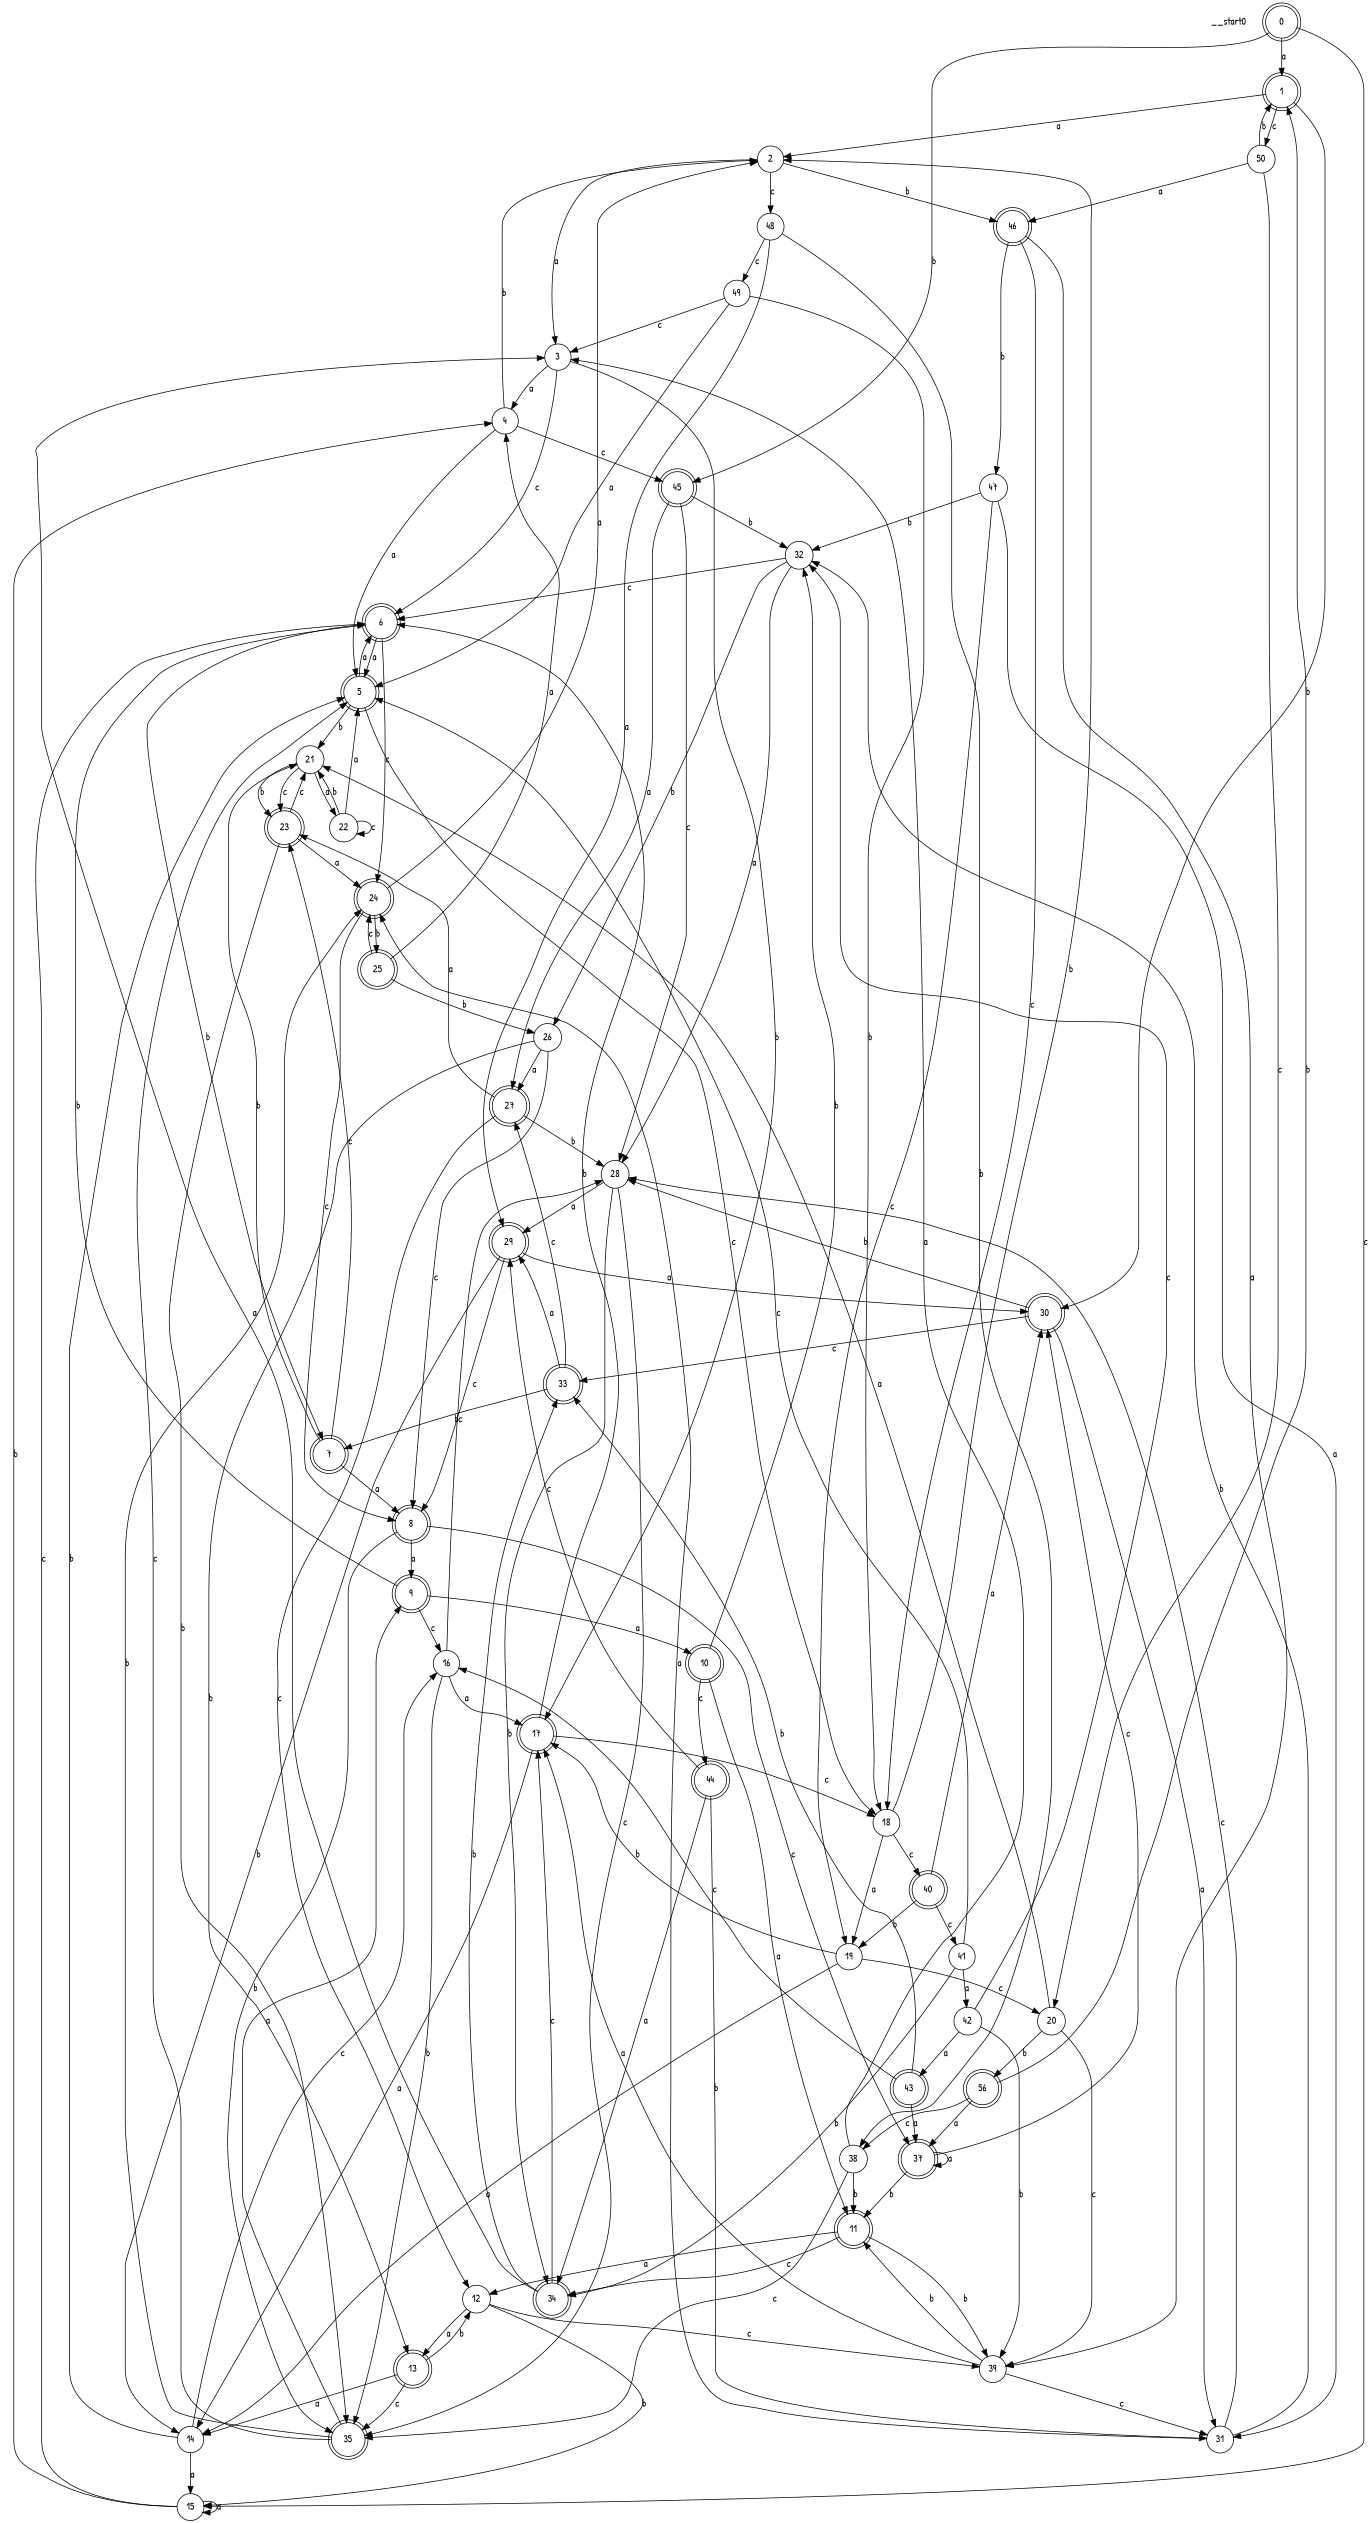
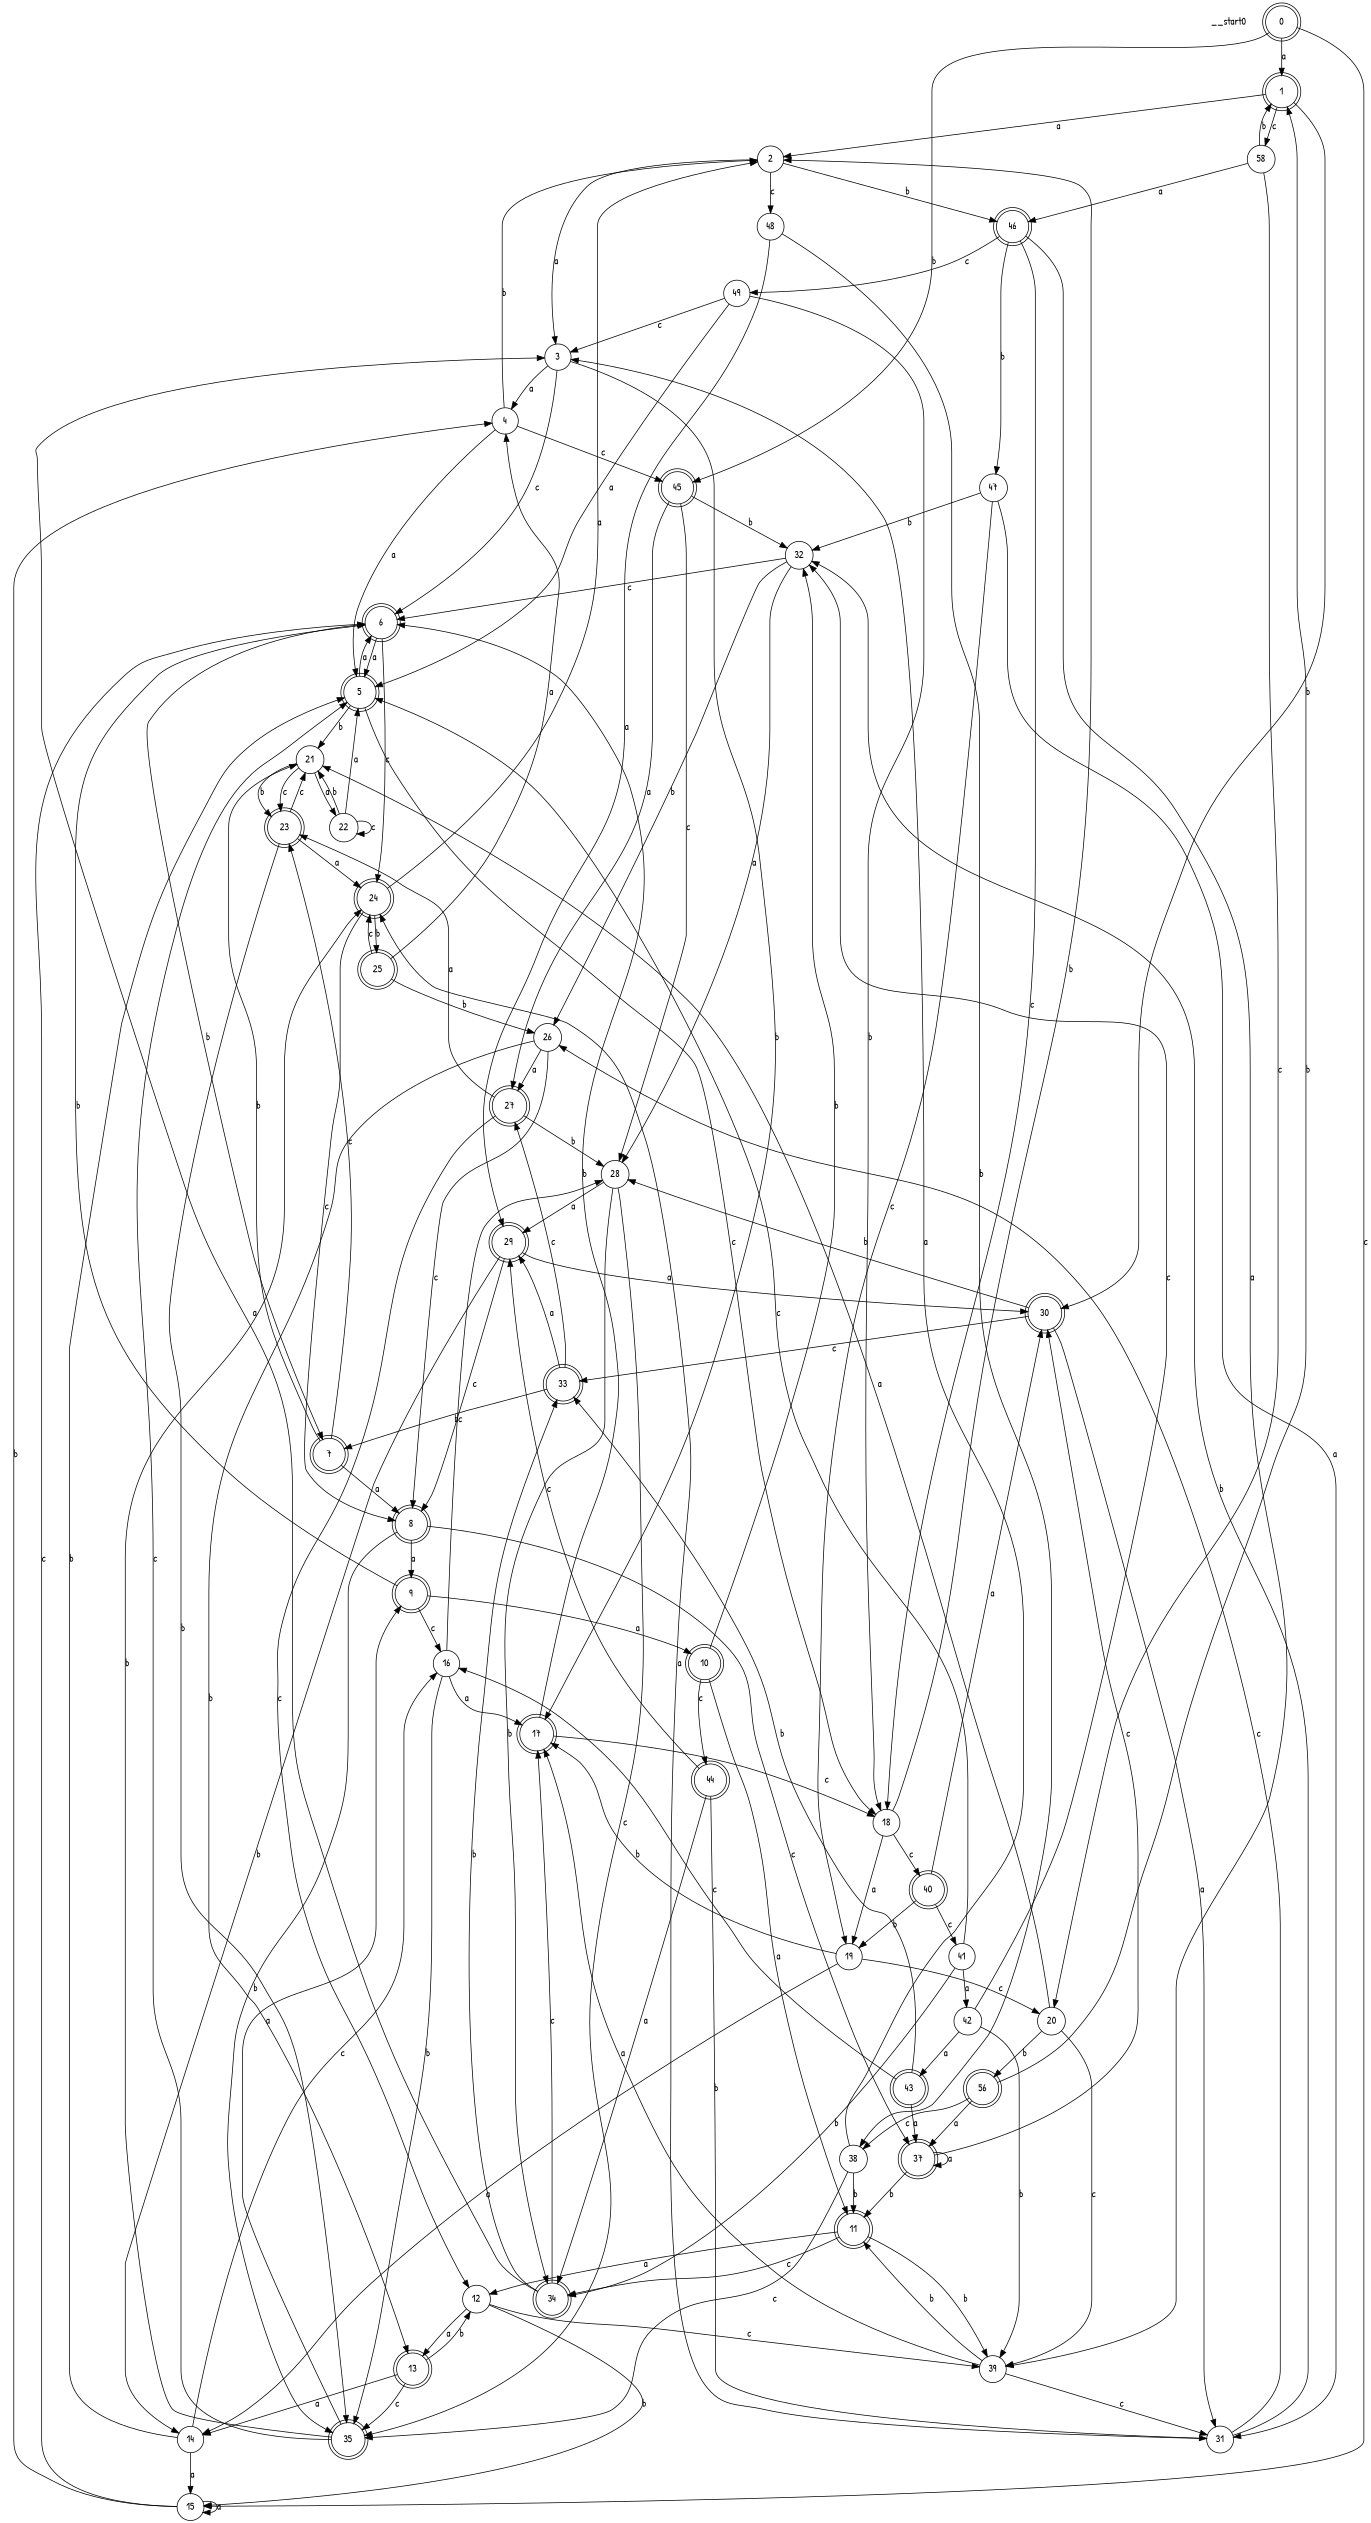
node "50": label "50" -> "58"
edge "48" -> "49": now "46" -> "49"
edge "31" -> "28": now "31" -> "26"
edge "17" -> "14": removed, label "a"
